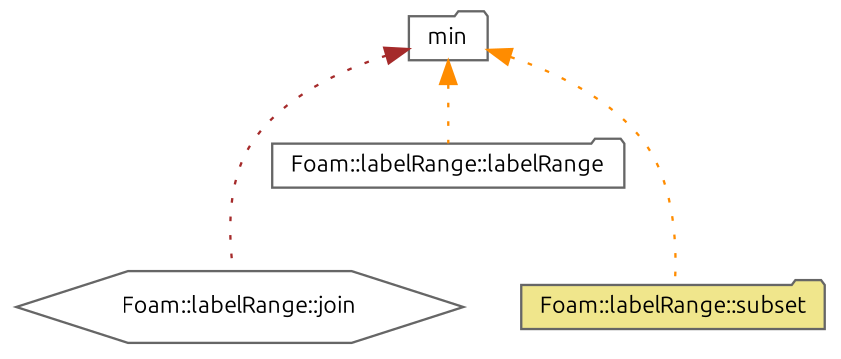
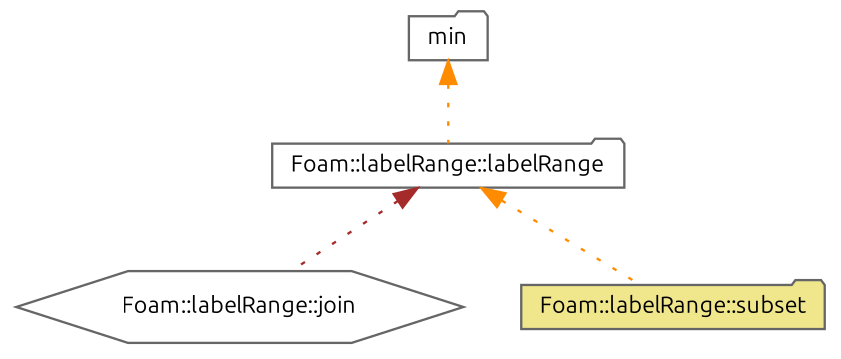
edge "Foam::labelRange::join" -> "min": now "Foam::labelRange::join" -> "Foam::labelRange::labelRange"
edge "Foam::labelRange::subset" -> "min": now "Foam::labelRange::subset" -> "Foam::labelRange::labelRange"
